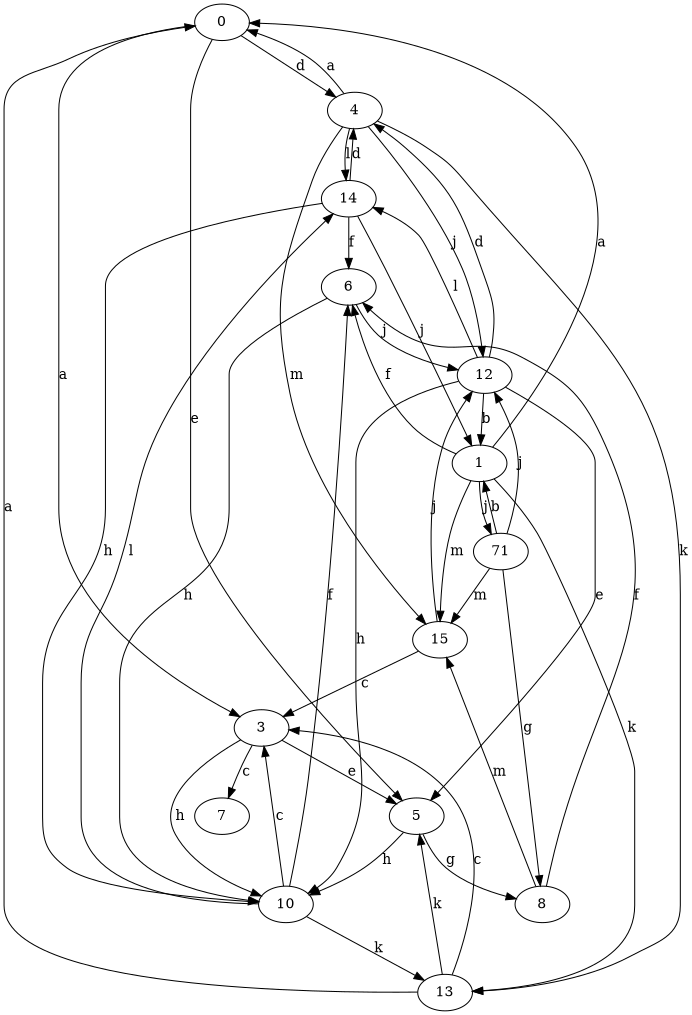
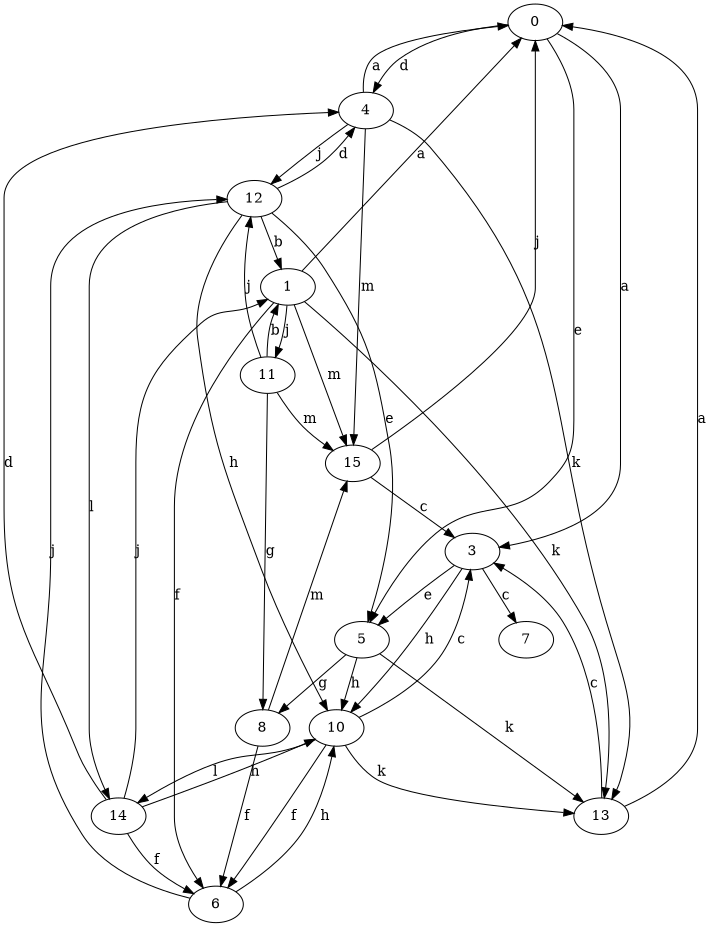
edge "4" -> "14": removed, label "l"
edge "15" -> "12": now "15" -> "0"
node "71": label "71" -> "11"
edge "13" -> "5": reversed
